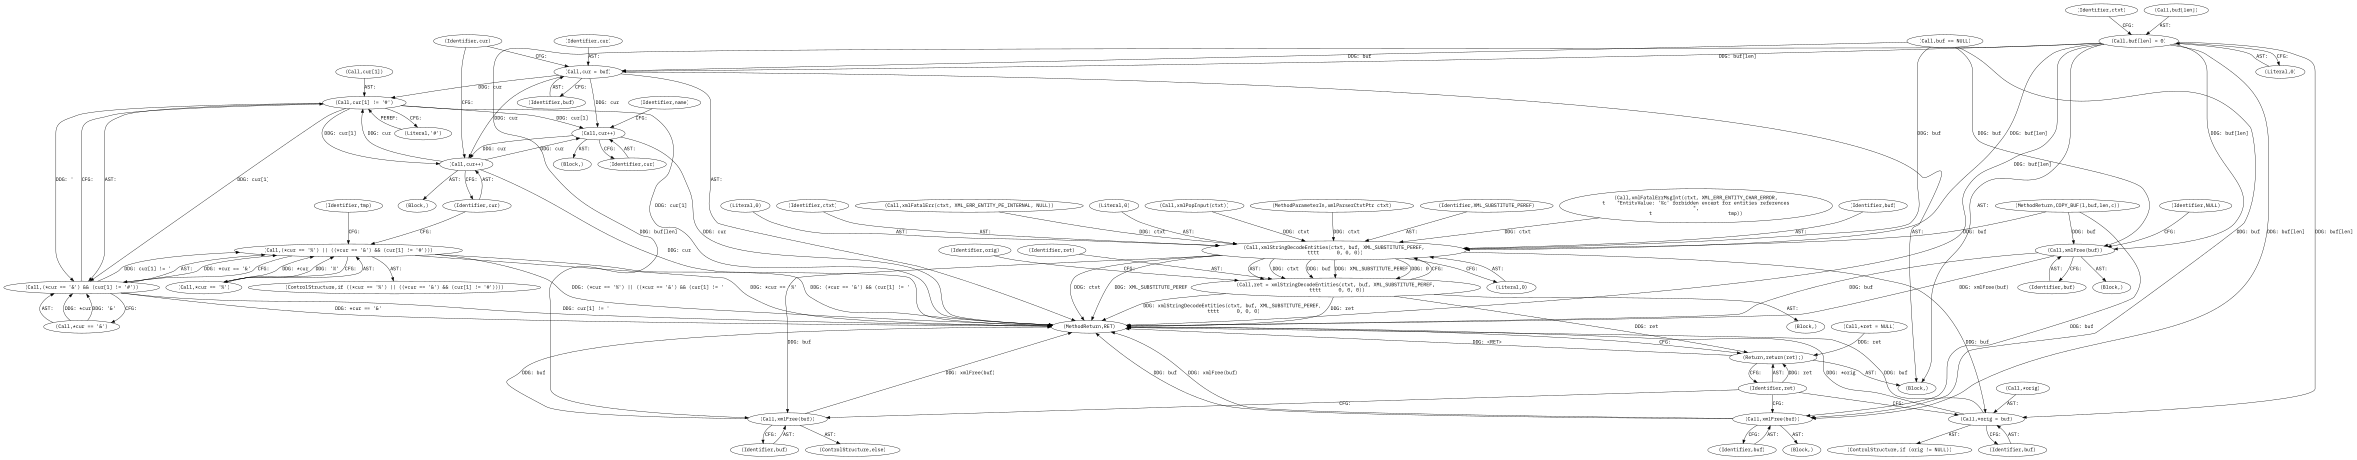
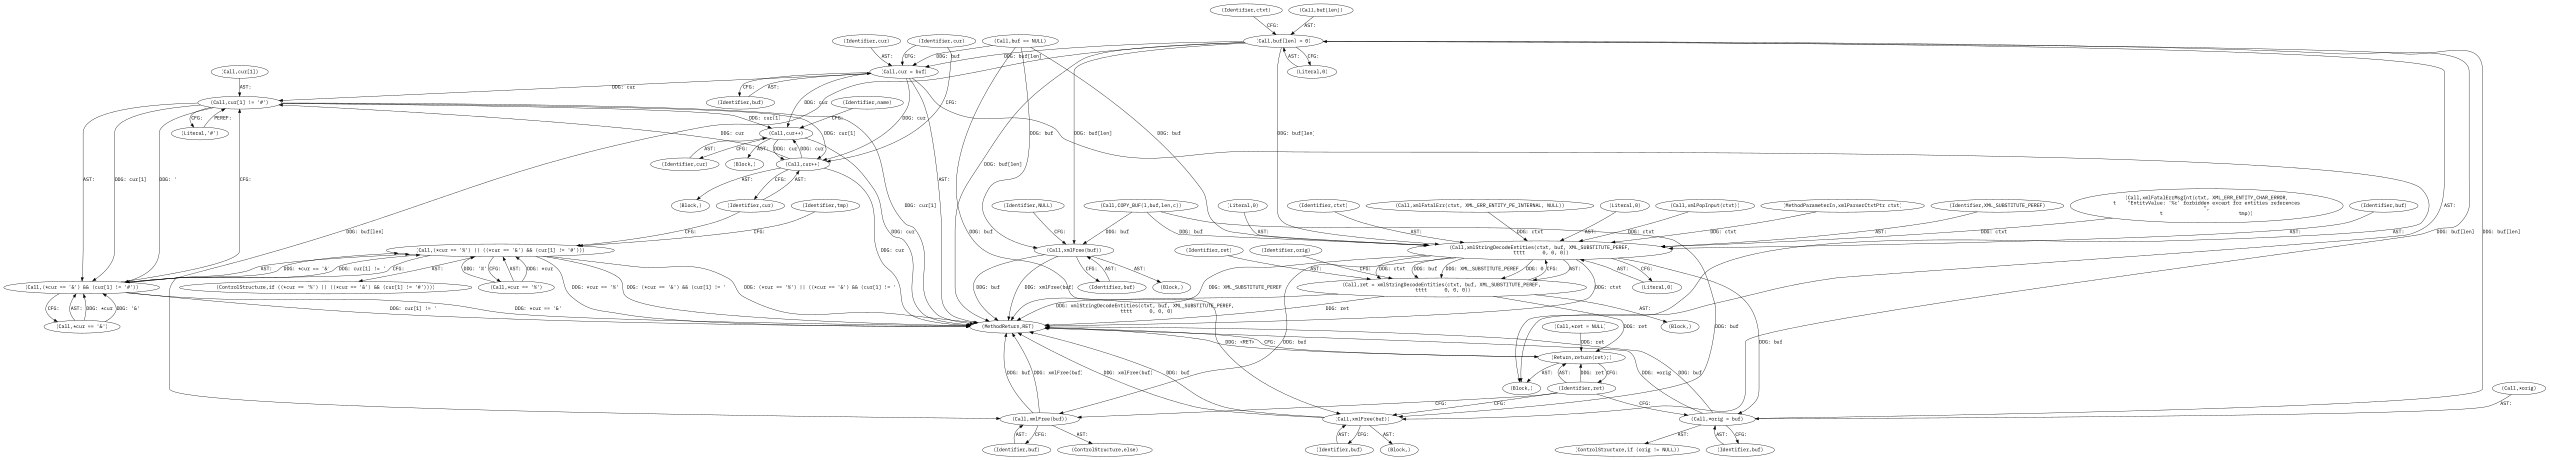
node "(MethodReturn,COPY_BUF(l,buf,len,c))": label "(MethodReturn,COPY_BUF(l,buf,len,c))" -> "(Call,COPY_BUF(l,buf,len,c))"
edge "(Call,buf[len] = 0)" -> "(Call,*orig = buf)": reversed
